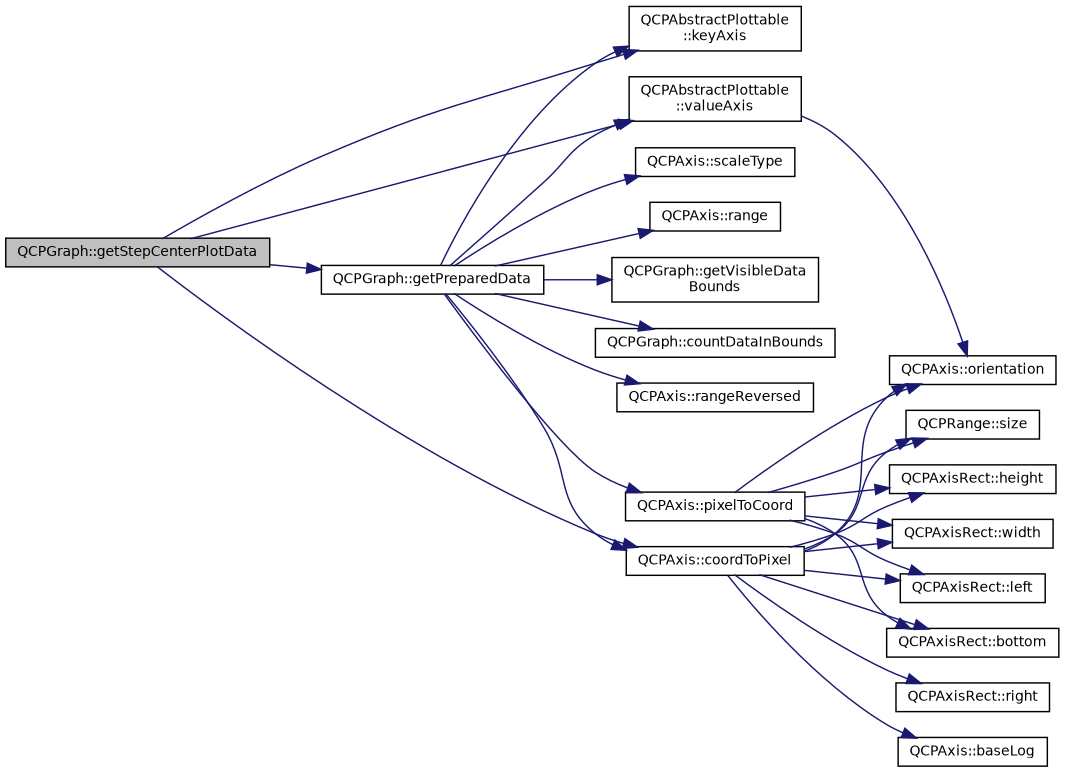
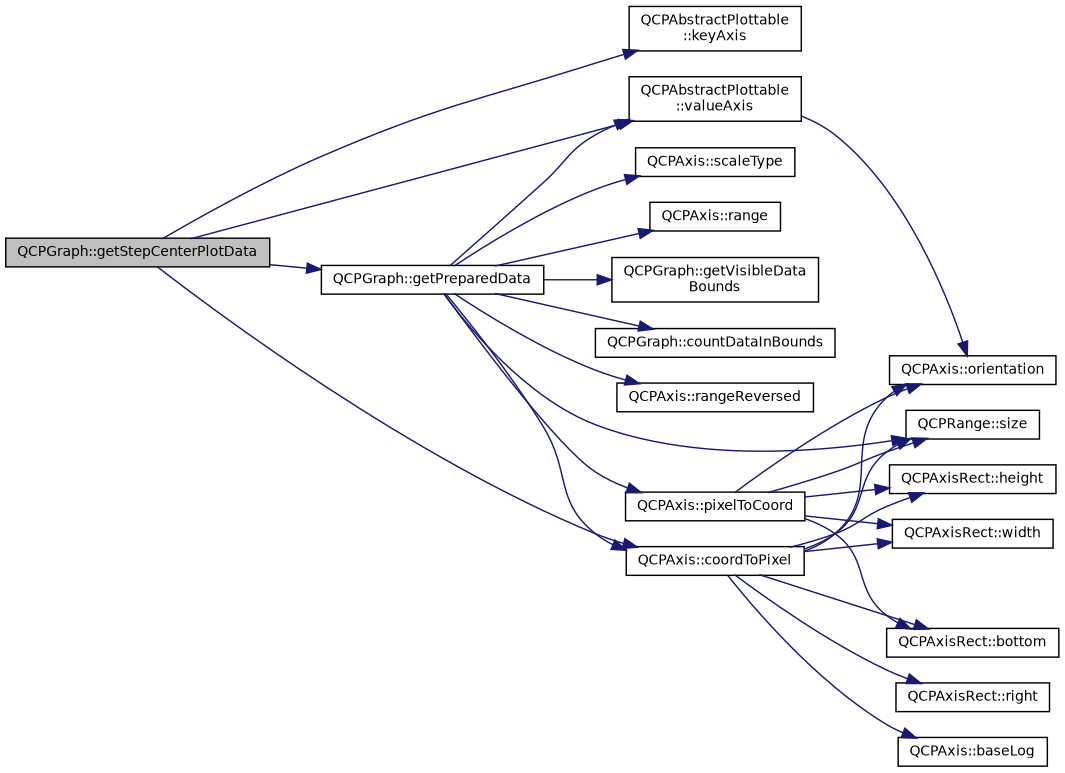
edge "QCPGraph::getPreparedData" -> "QCPAbstractPlottable ::keyAxis": now "QCPGraph::getPreparedData" -> "QCPRange::size"
node "QCPAxisRect::left": removed
